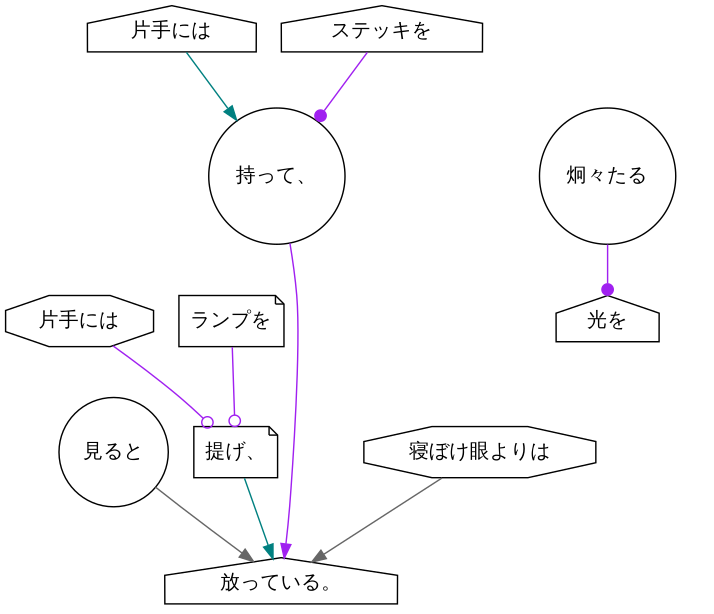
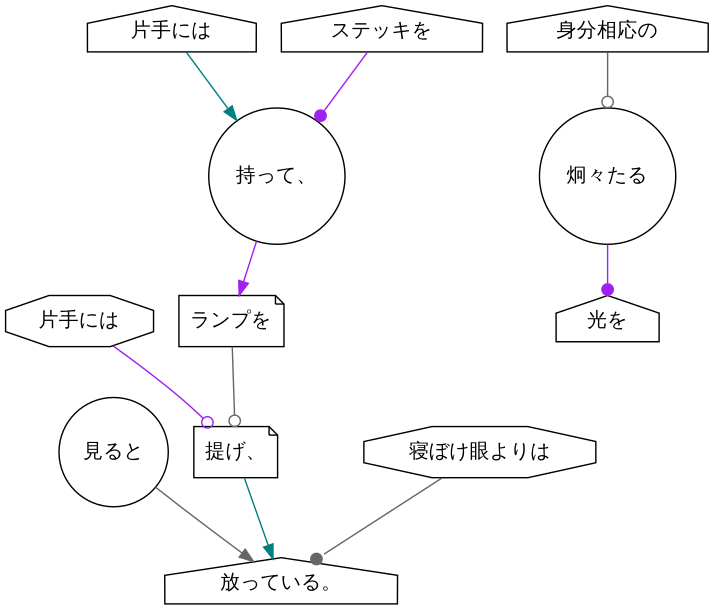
node "身分相応の": added
edge "ランプを" -> "提げ、": color purple -> gray40
edge "持って、" -> "放っている。": now "持って、" -> "ランプを"
edge "寝ぼけ眼よりは" -> "放っている。": arrowhead normal -> dot
